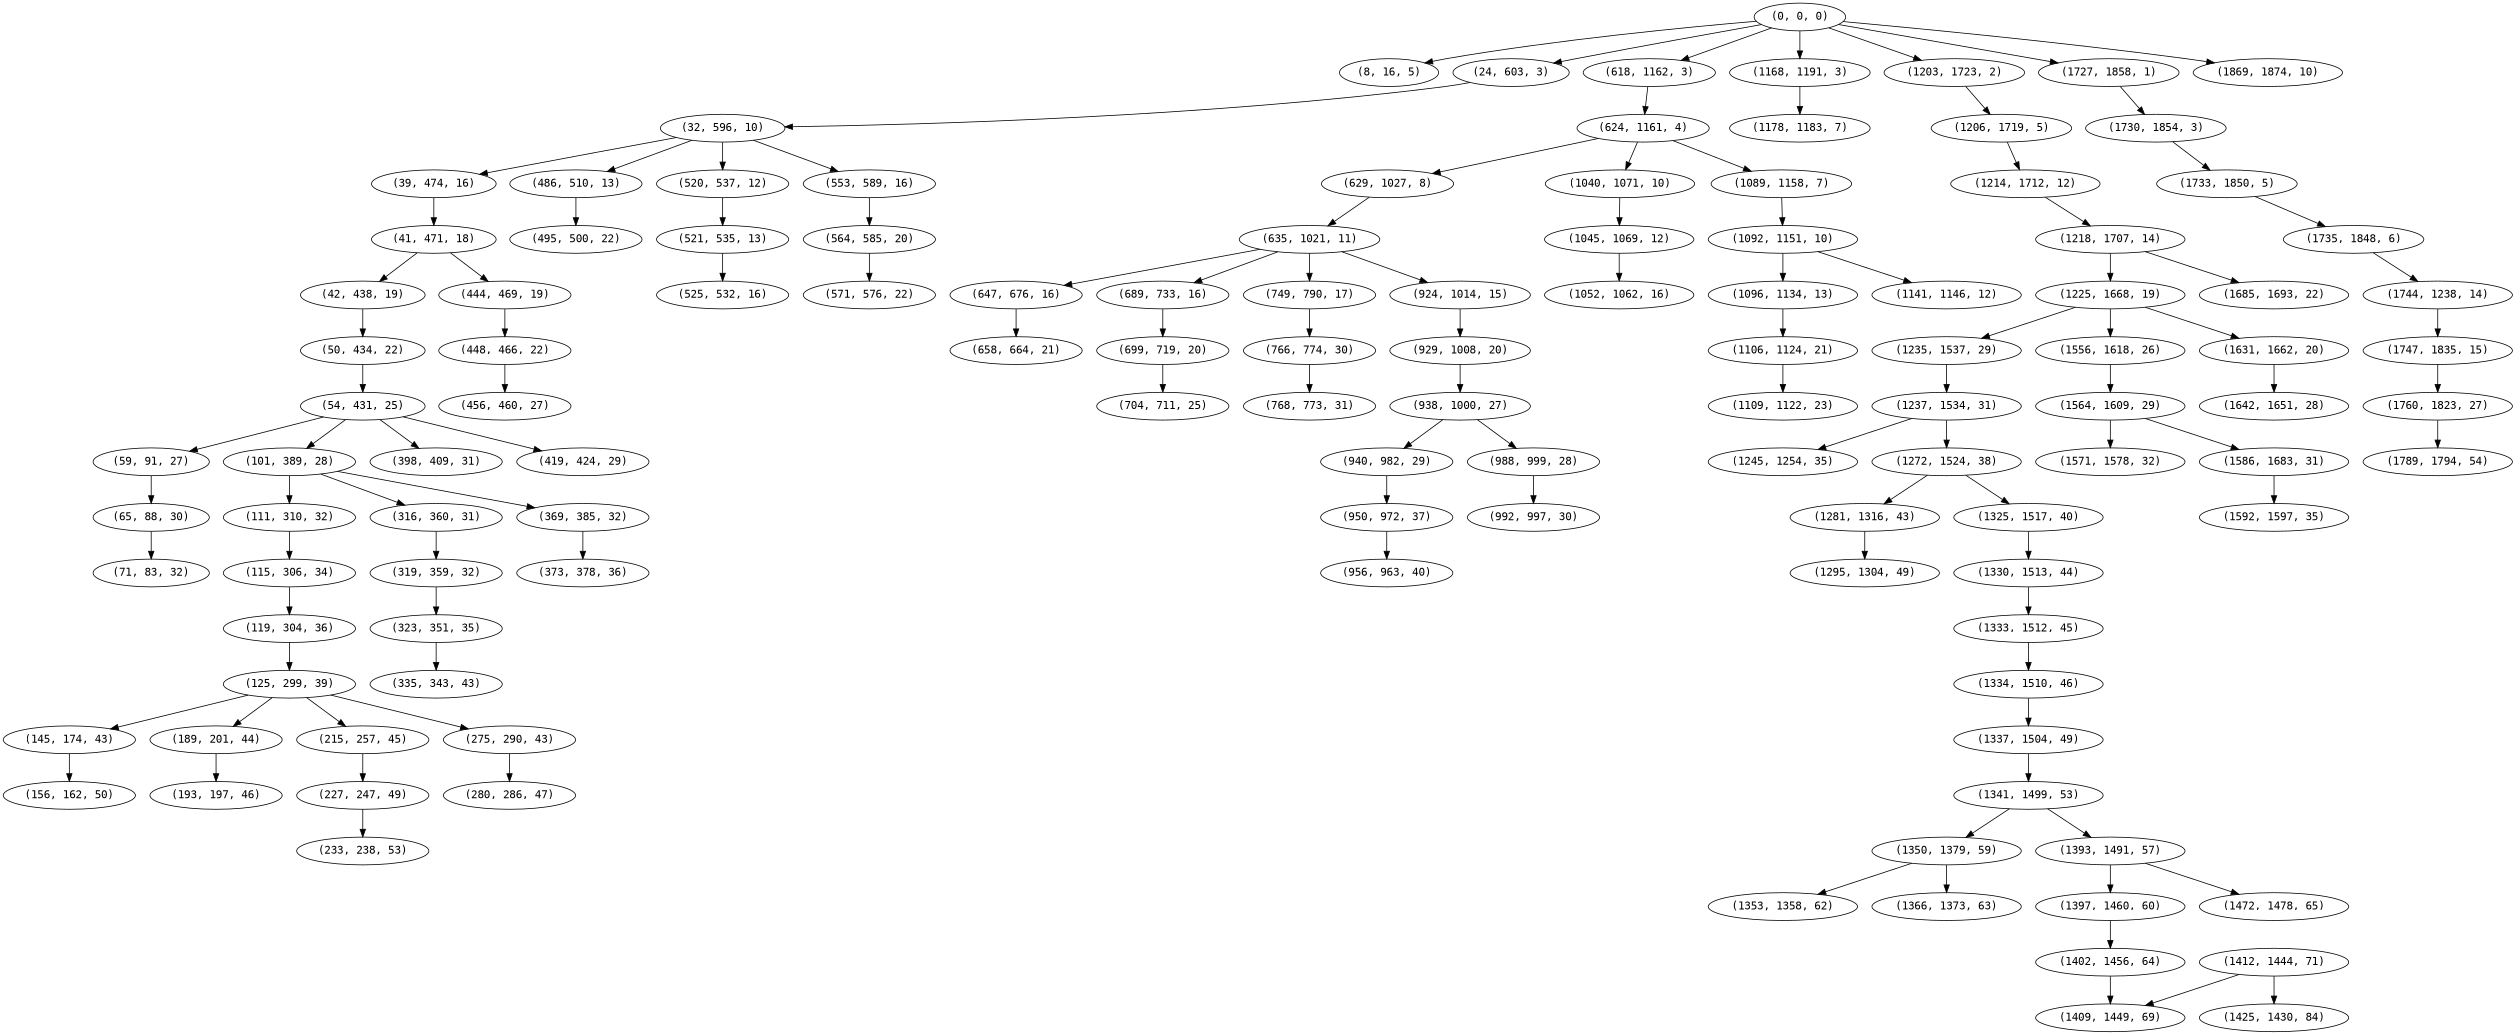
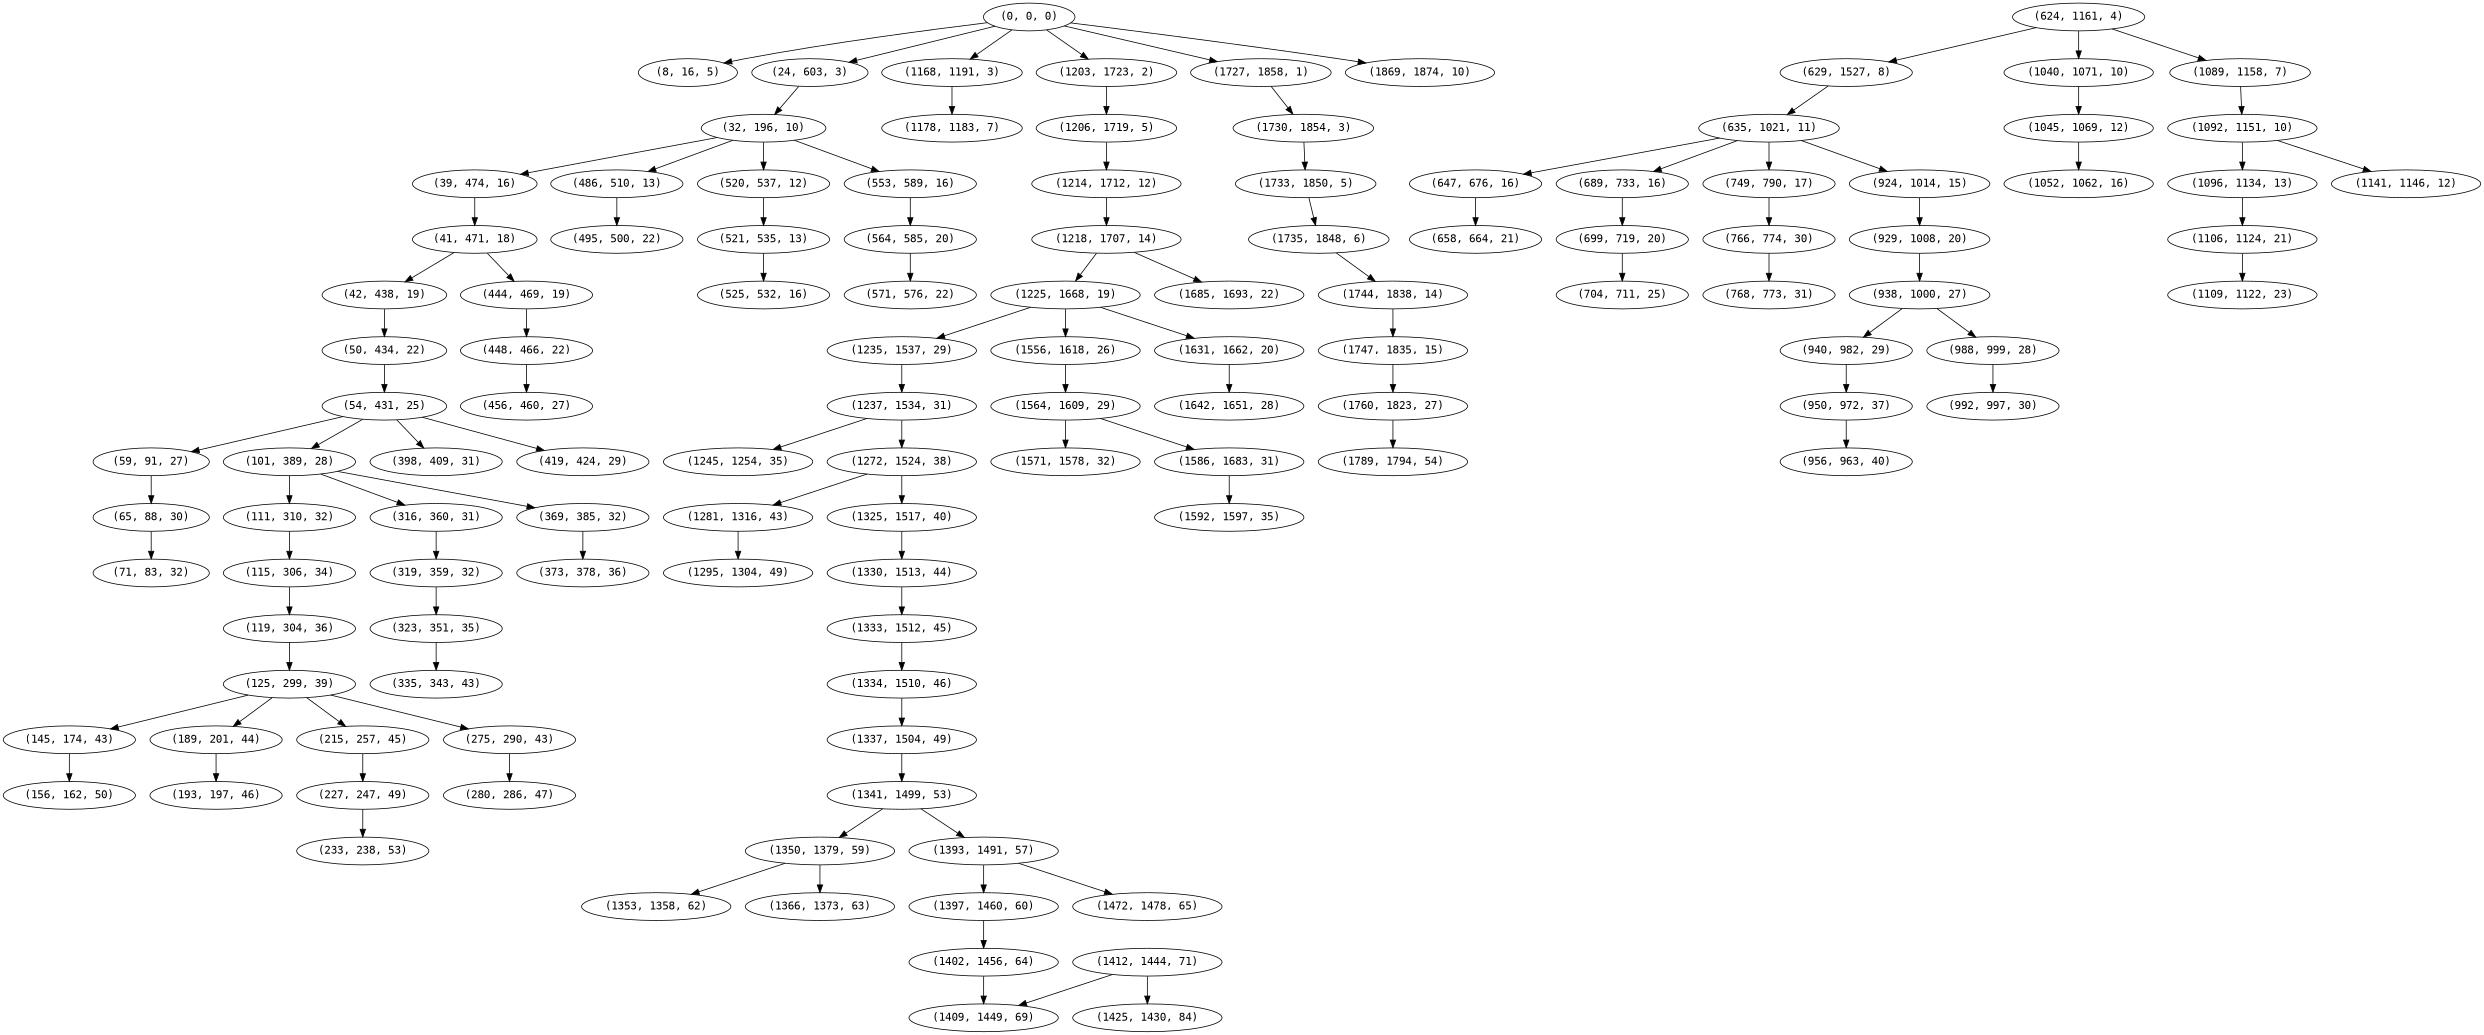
node "(618, 1162, 3)": removed
node "(32, 596, 10)": label "(32, 596, 10)" -> "(32, 196, 10)"
node "(629, 1027, 8)": label "(629, 1027, 8)" -> "(629, 1527, 8)"
node "(1744, 1238, 14)": label "(1744, 1238, 14)" -> "(1744, 1838, 14)"
